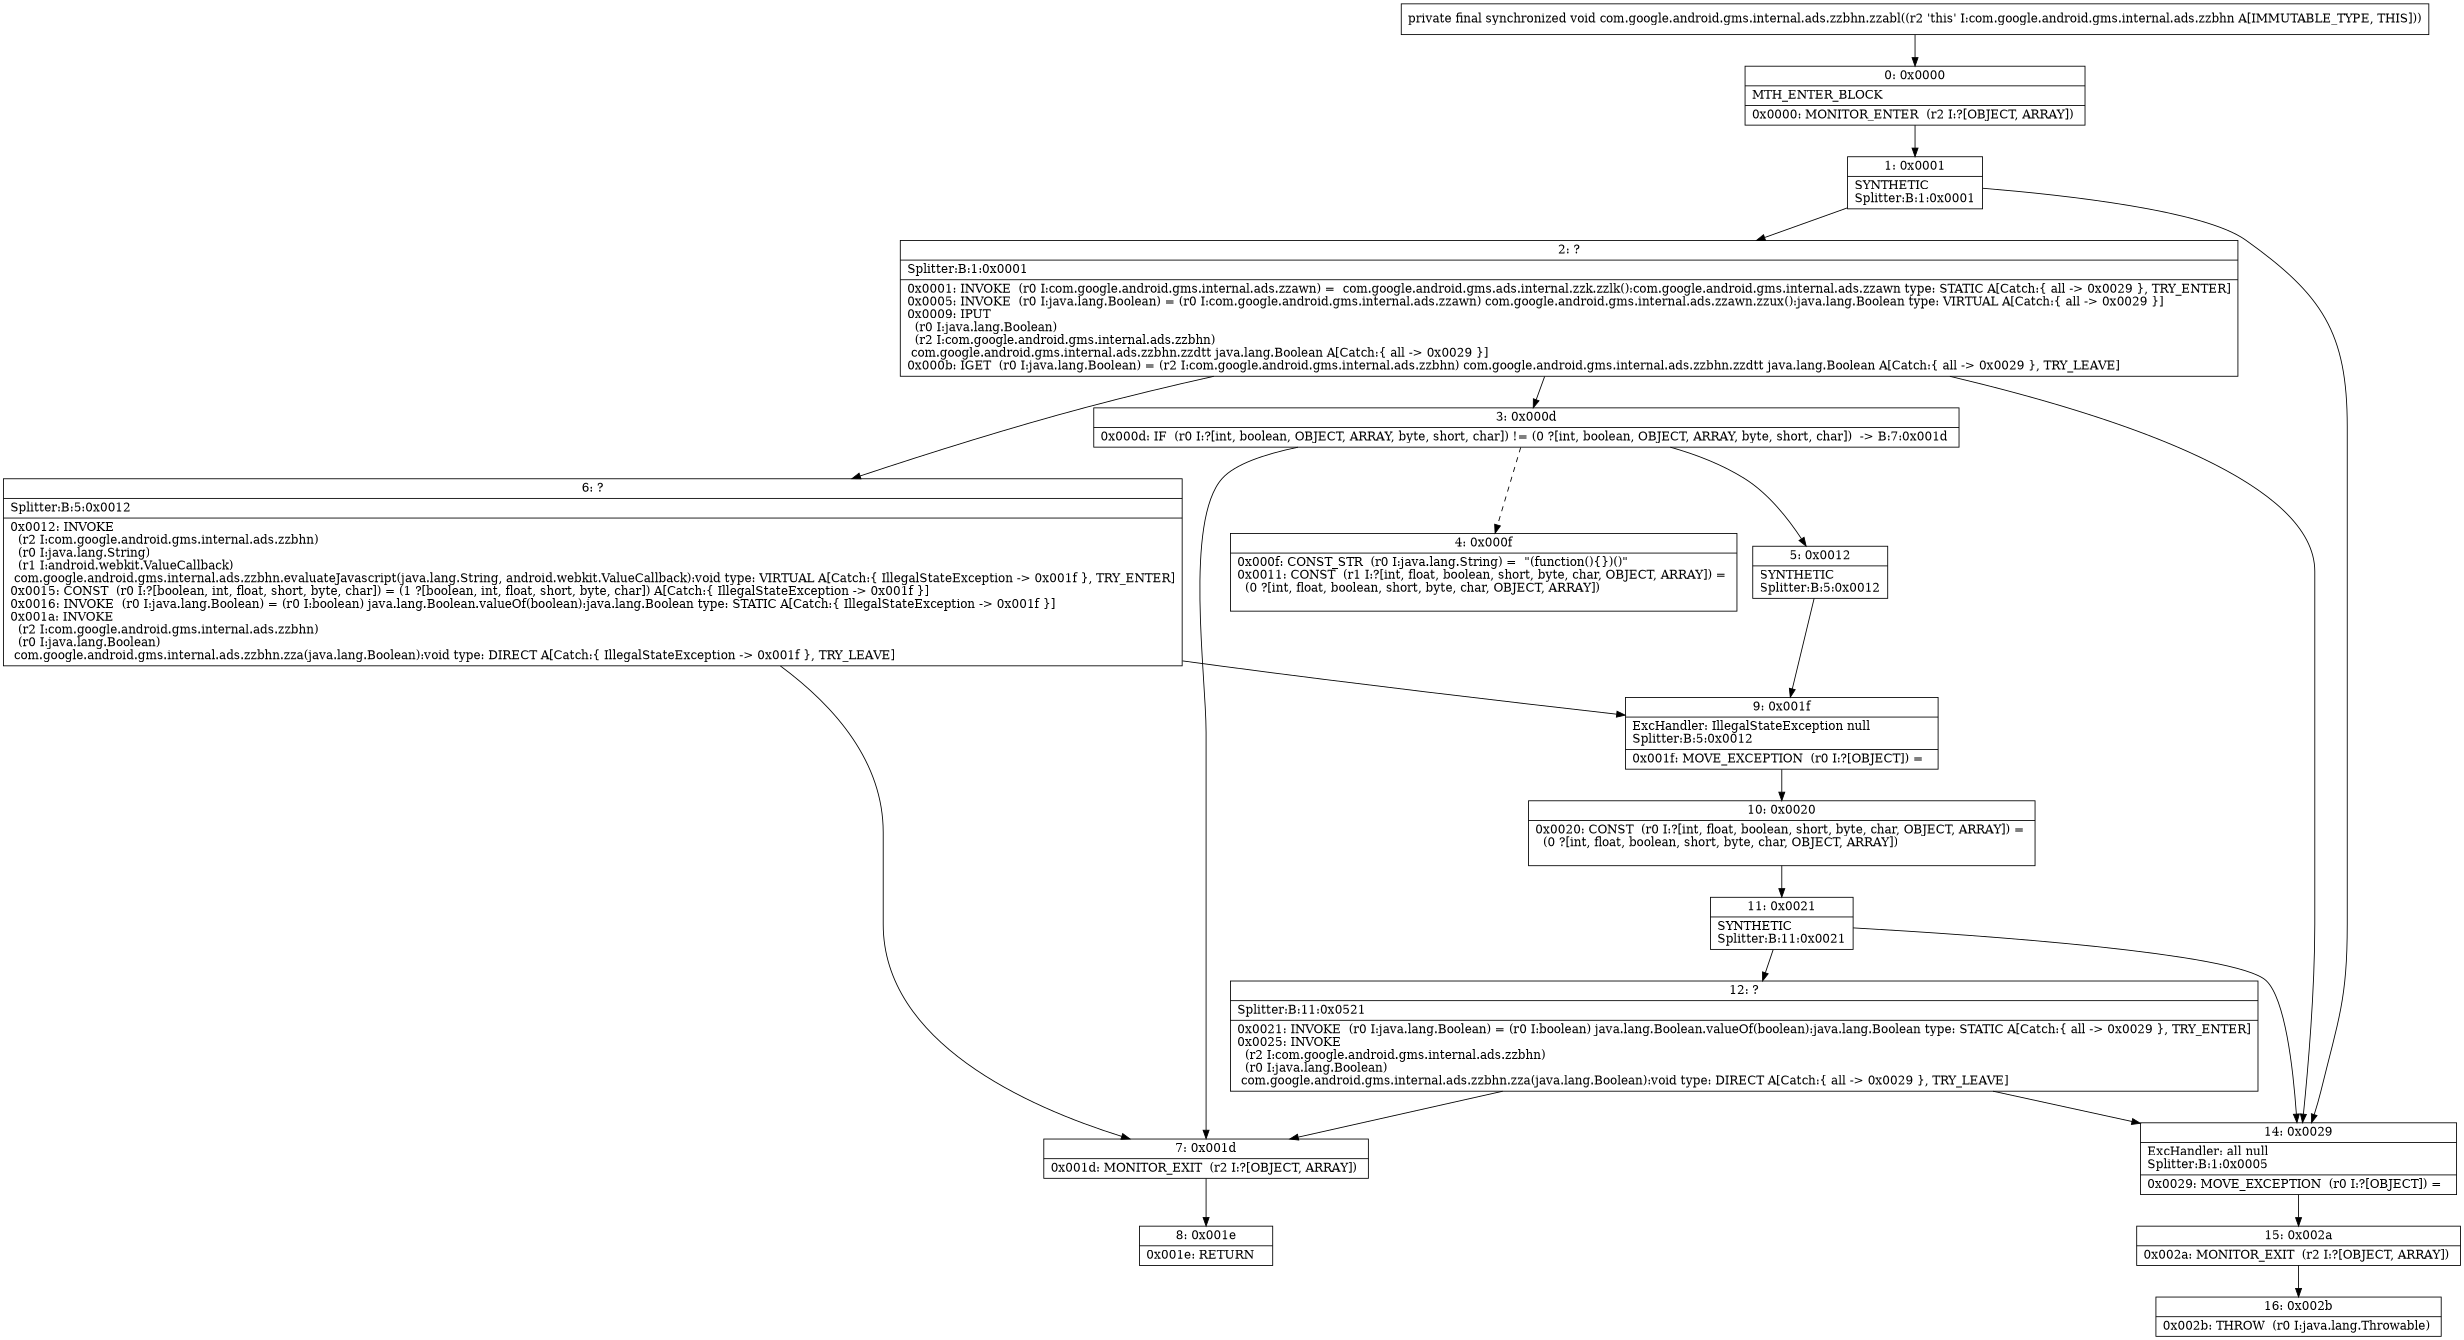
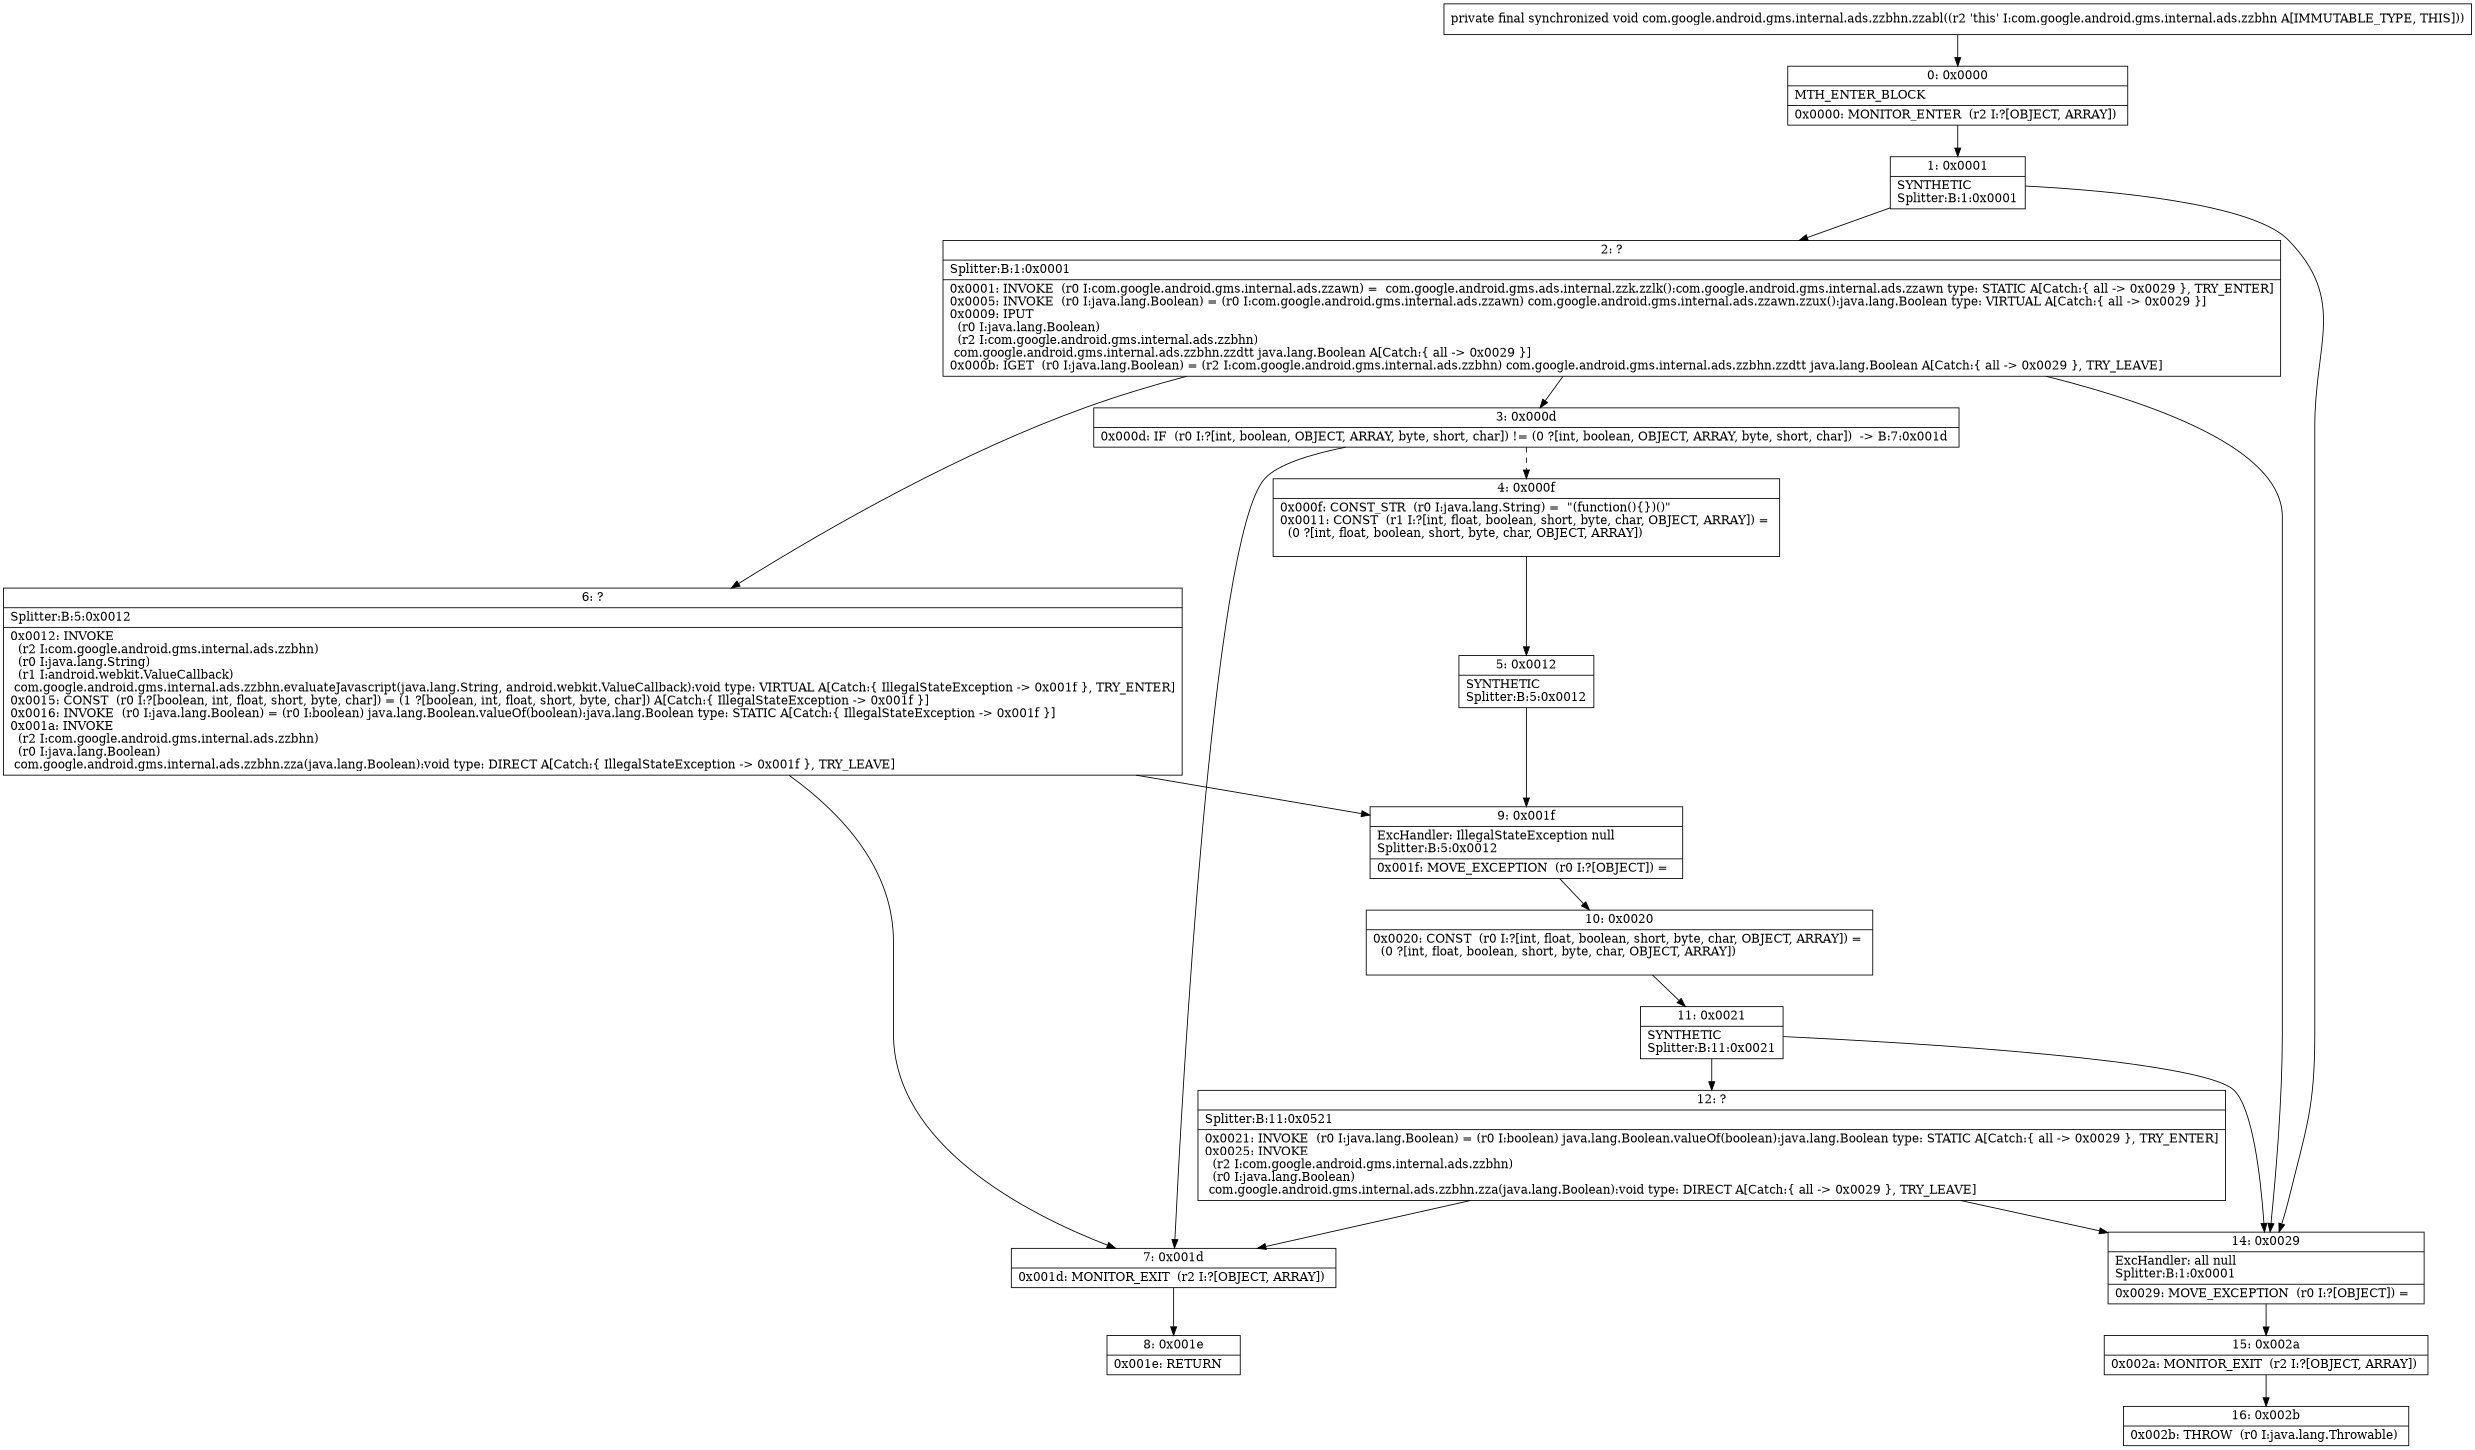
edge "3: 0x000d" -> "5: 0x0012": now "4: 0x000f" -> "5: 0x0012"
node "14: 0x0029": text "Splitter:B:1:0x0005" -> "Splitter:B:1:0x0001"
